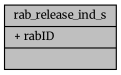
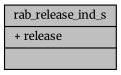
node "rab_release_ind_s": text "+ rabID" -> "+ release"
